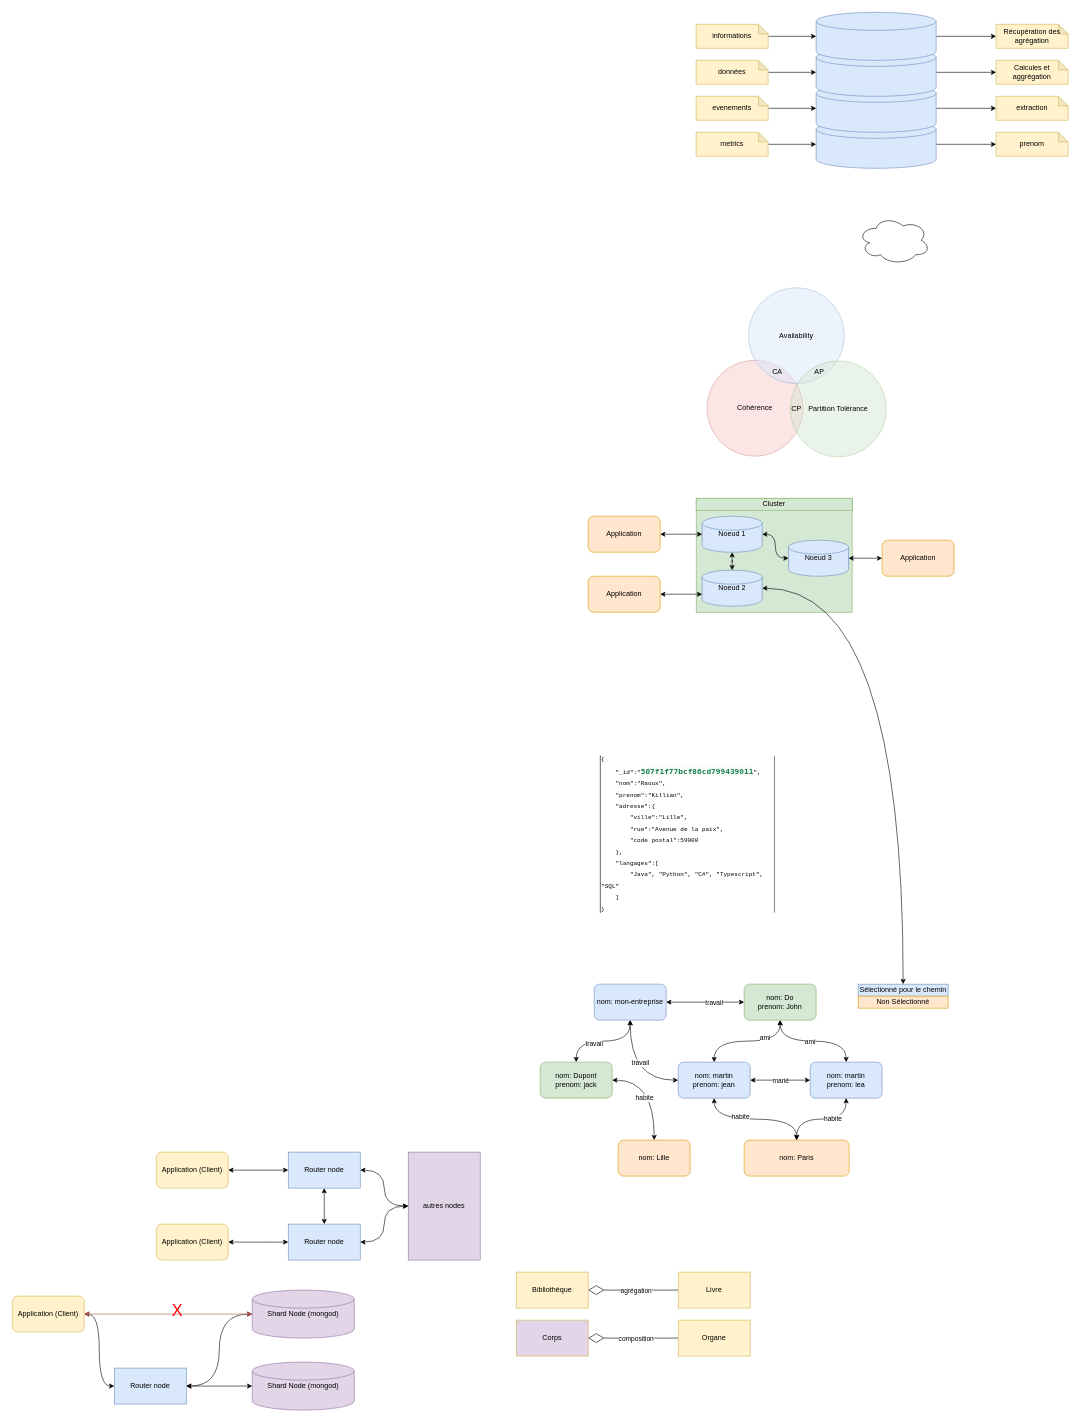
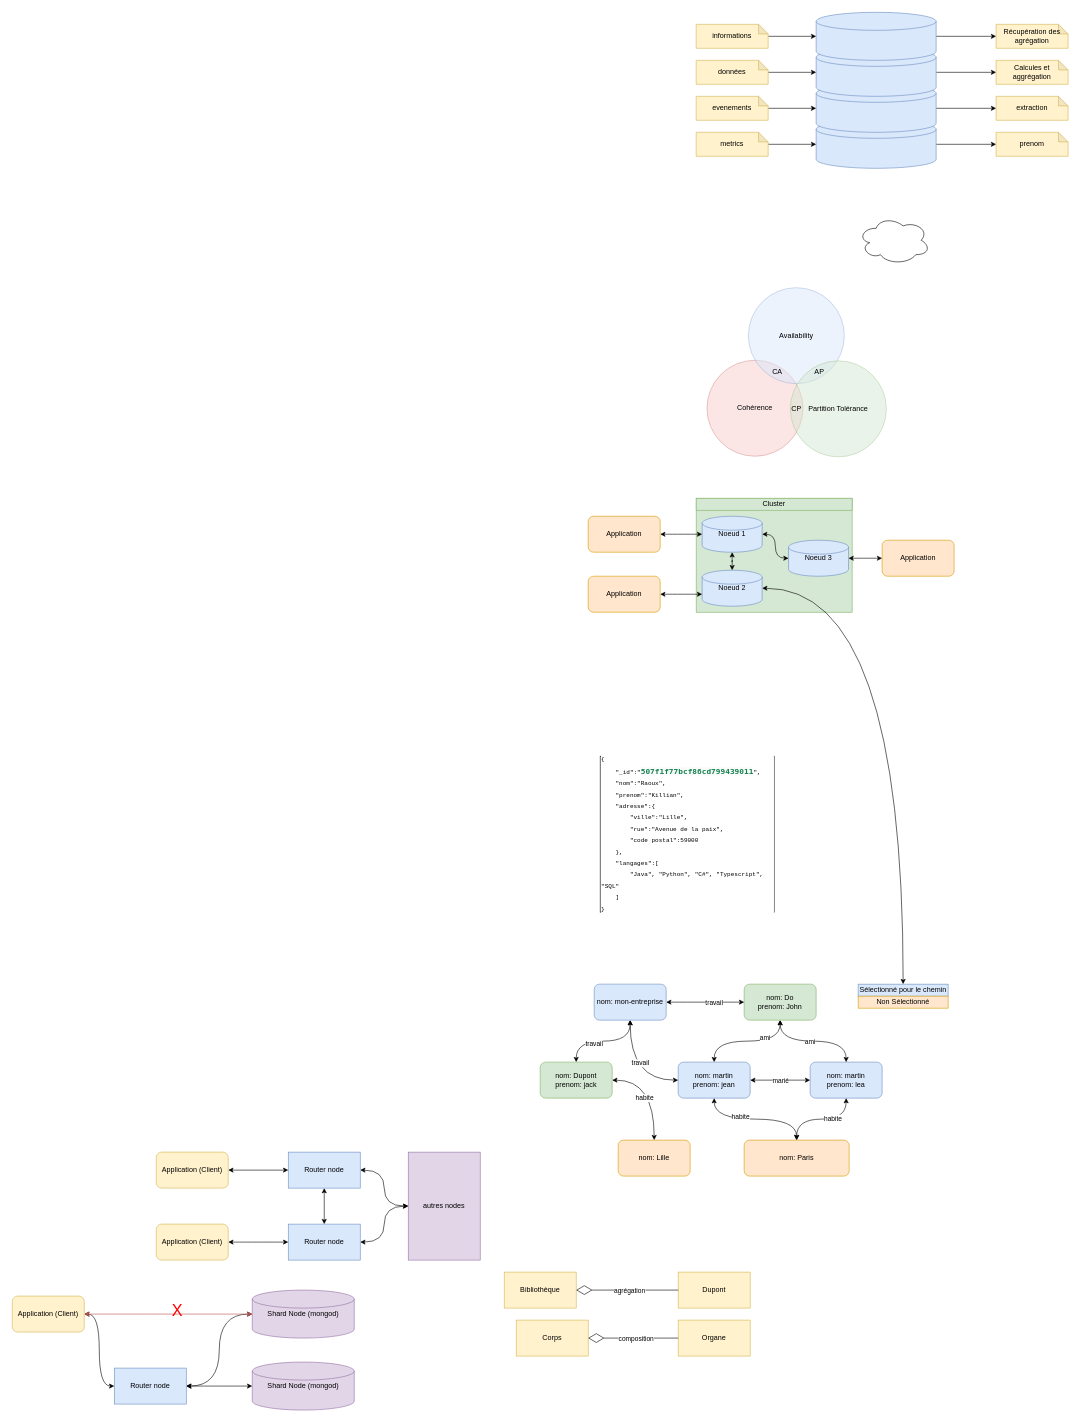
node "Bibliothèque": moved (552, 1290) -> (540, 1290)
node "Livre": label "Livre" -> "Dupont"
node "Corps": fillcolor #e1d5e7 -> #fff2cc
